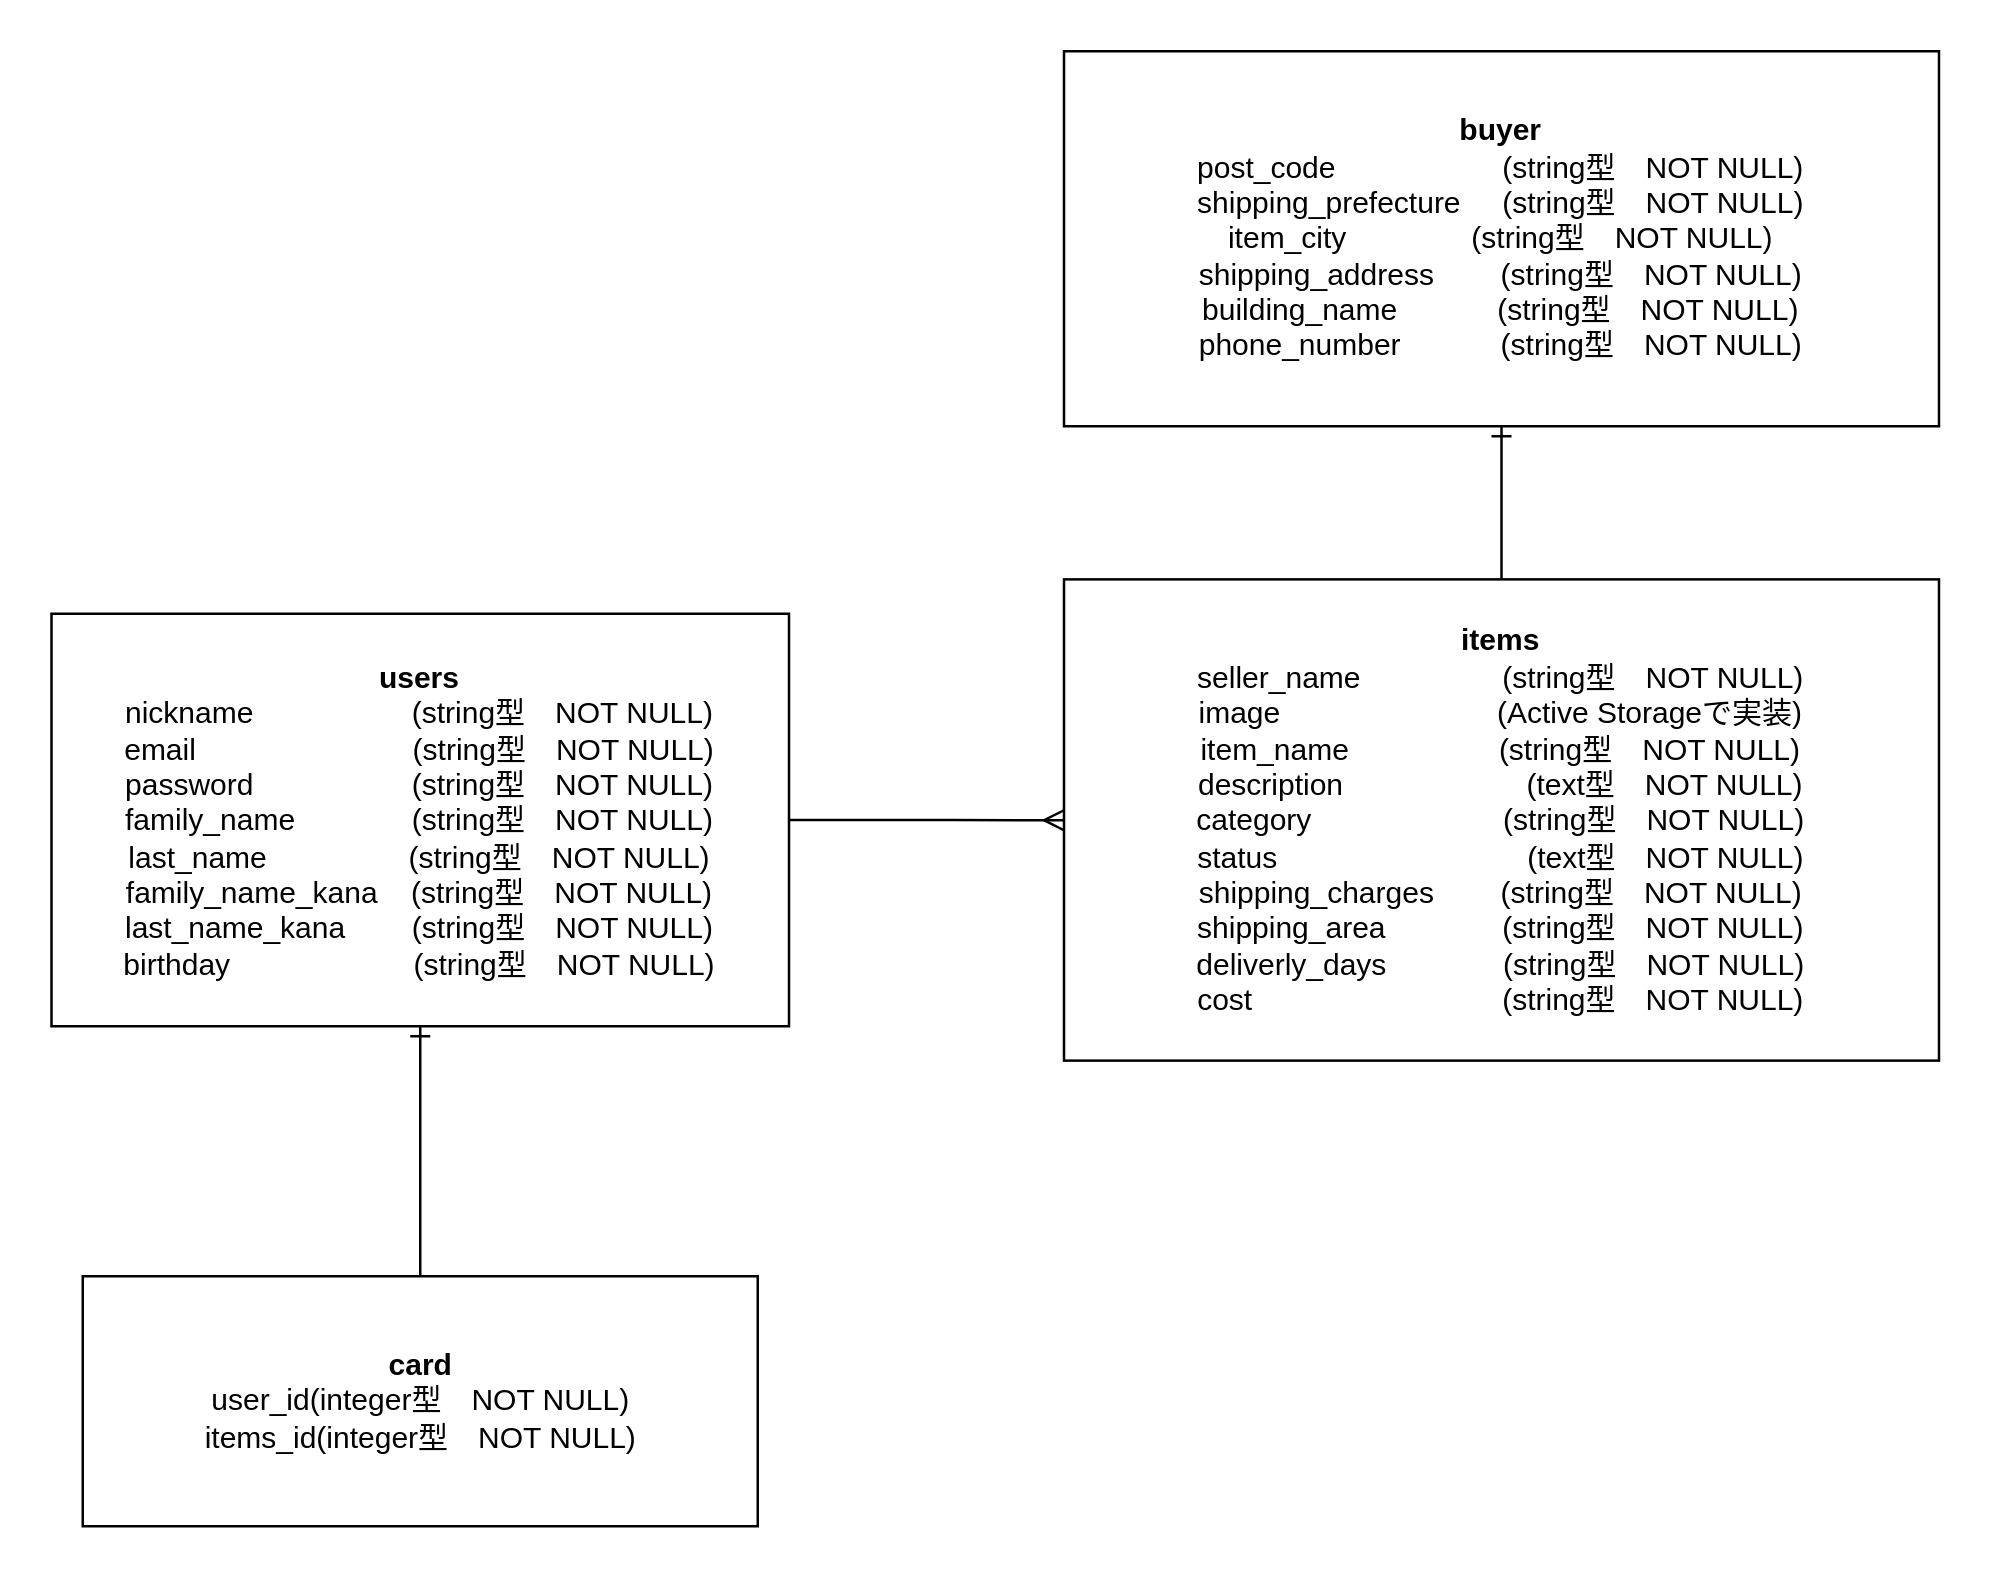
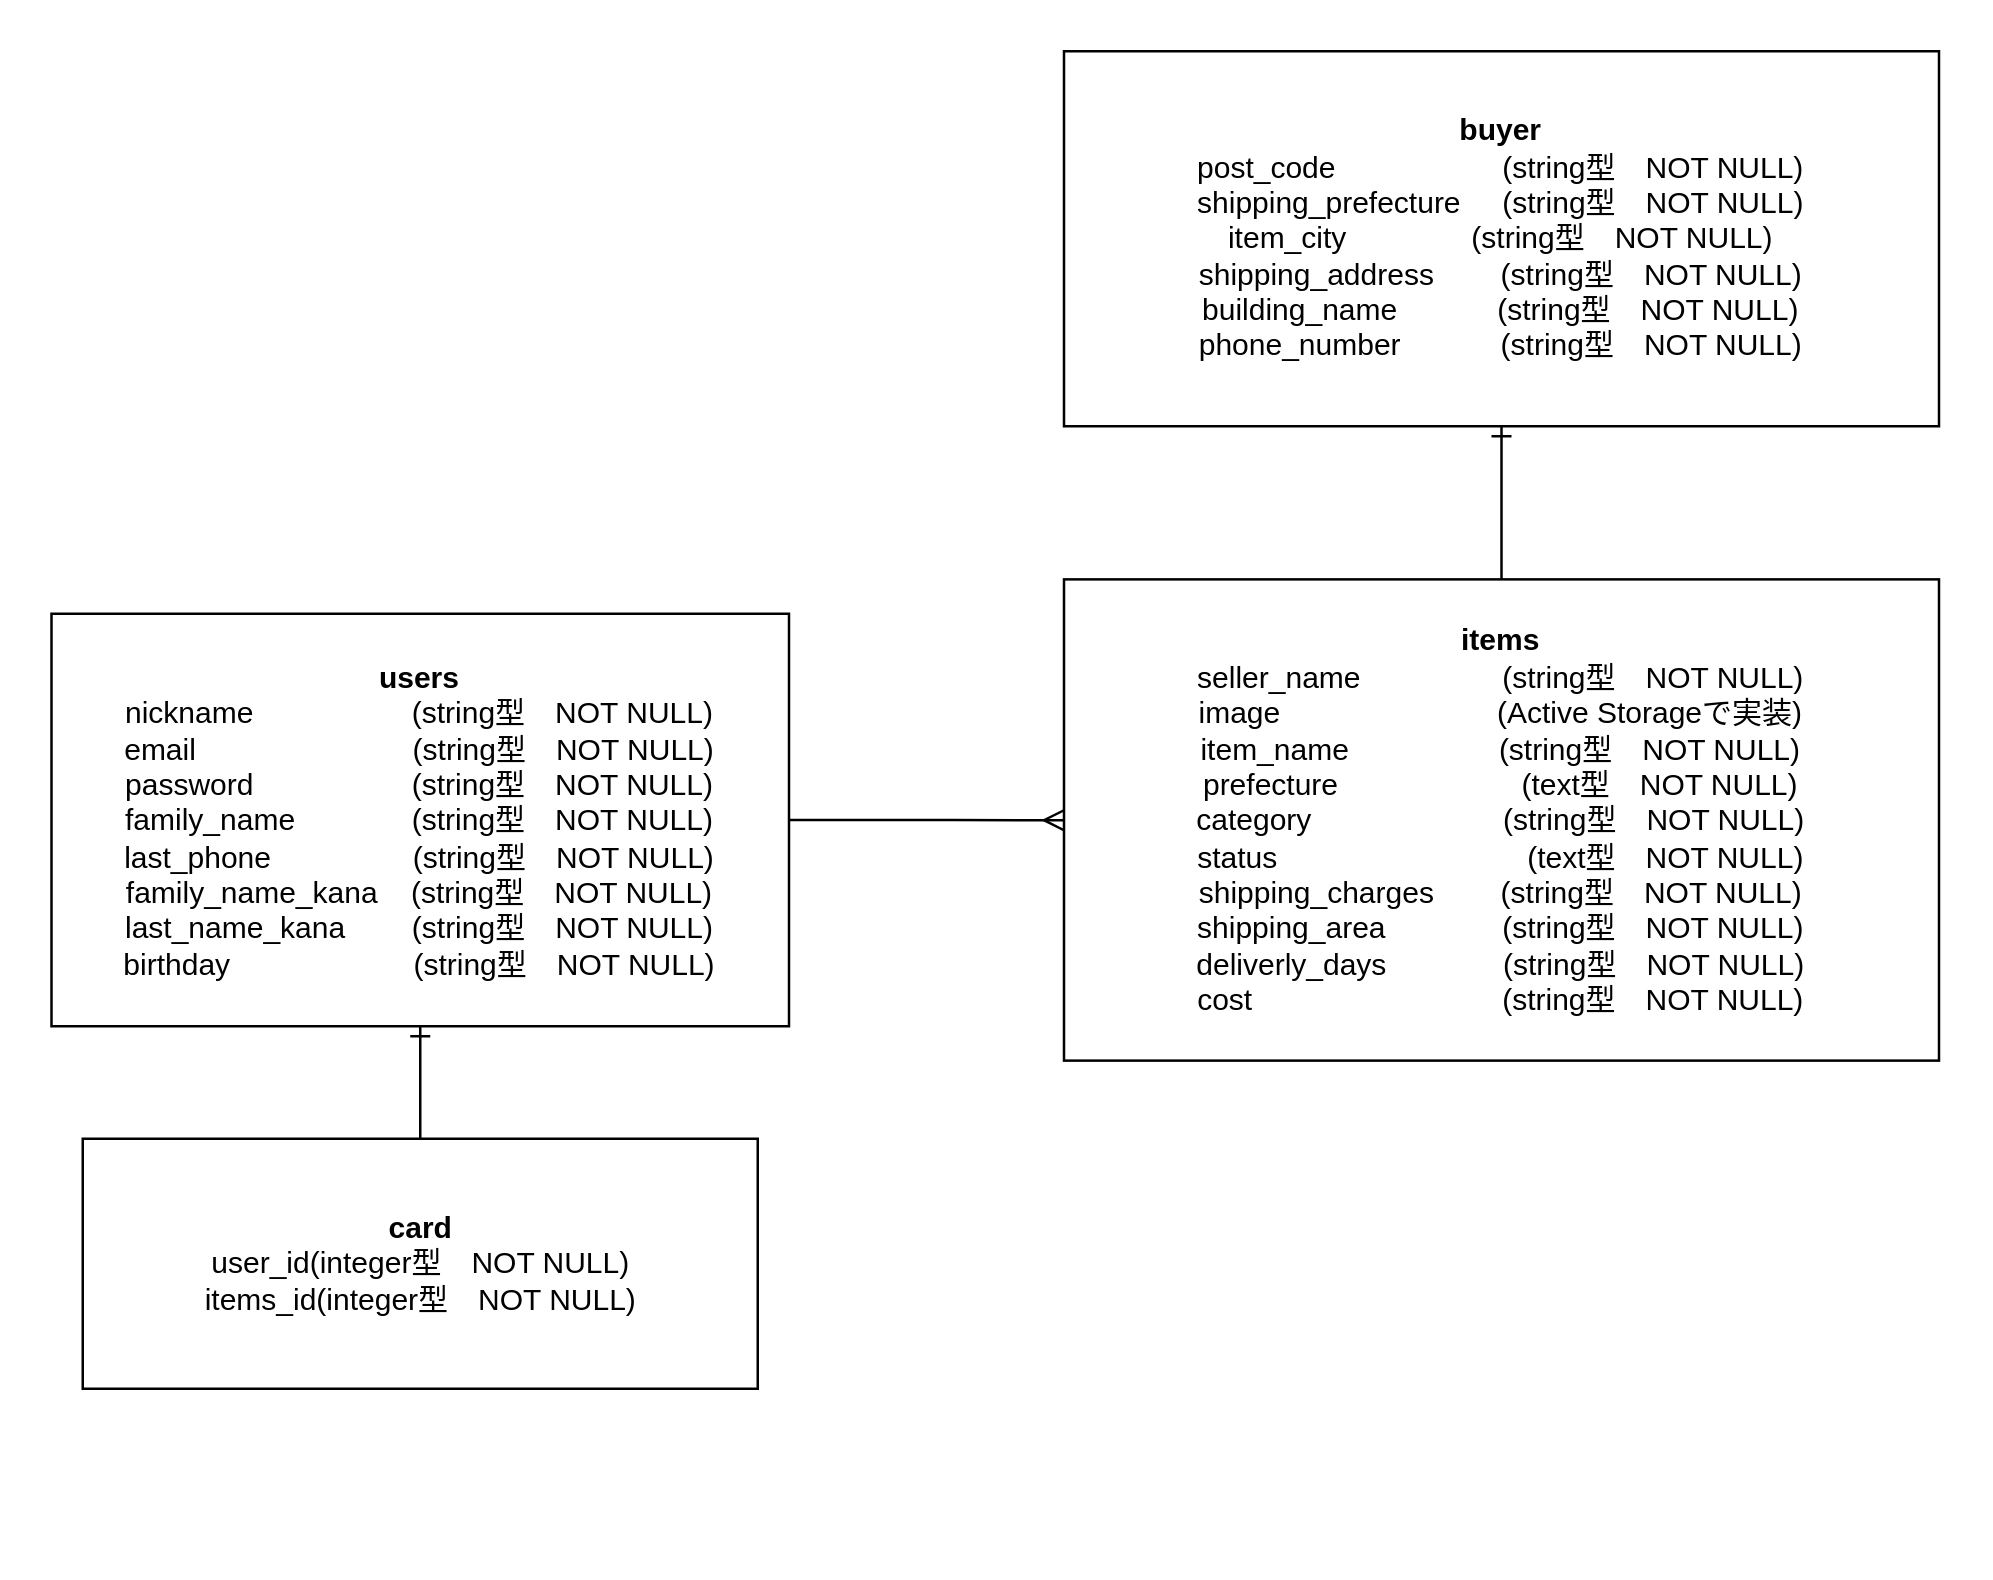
node "users nickname (string型 NOT NULL) email (string型 NOT NULL) password (string型 NOT NULL) family_name (string型 NOT NULL) last_name (string型 NOT NULL) family_name_kana (string型 NOT NULL) last_name_kana (string型 NOT NULL) birthday (string型 NOT NULL)": label "users nickname (string型 NOT NULL) email (string型 NOT NULL) password (string型 NOT NULL) family_name (string型 NOT NULL) last_name (string型 NOT NULL) family_name_kana (string型 NOT NULL) last_name_kana (string型 NOT NULL) birthday (string型 NOT NULL)" -> "users nickname (string型 NOT NULL) email (string型 NOT NULL) password (string型 NOT NULL) family_name (string型 NOT NULL) last_phone (string型 NOT NULL) family_name_kana (string型 NOT NULL) last_name_kana (string型 NOT NULL) birthday (string型 NOT NULL)"
node "items seller_name (string型 NOT NULL) image (Active Storageで実装) item_name (string型 NOT NULL) description (text型 NOT NULL) category (string型 NOT NULL) status (text型 NOT NULL) shipping_charges (string型 NOT NULL) shipping_area (string型 NOT NULL) deliverly_days (string型 NOT NULL) cost (string型 NOT NULL)": label "items seller_name (string型 NOT NULL) image (Active Storageで実装) item_name (string型 NOT NULL) description (text型 NOT NULL) category (string型 NOT NULL) status (text型 NOT NULL) shipping_charges (string型 NOT NULL) shipping_area (string型 NOT NULL) deliverly_days (string型 NOT NULL) cost (string型 NOT NULL)" -> "items seller_name (string型 NOT NULL) image (Active Storageで実装) item_name (string型 NOT NULL) prefecture (text型 NOT NULL) category (string型 NOT NULL) status (text型 NOT NULL) shipping_charges (string型 NOT NULL) shipping_area (string型 NOT NULL) deliverly_days (string型 NOT NULL) cost (string型 NOT NULL)"
node "card user_id(integer型 NOT NULL) items_id(integer型 NOT NULL)": moved (420, 1401) -> (420, 1264)
